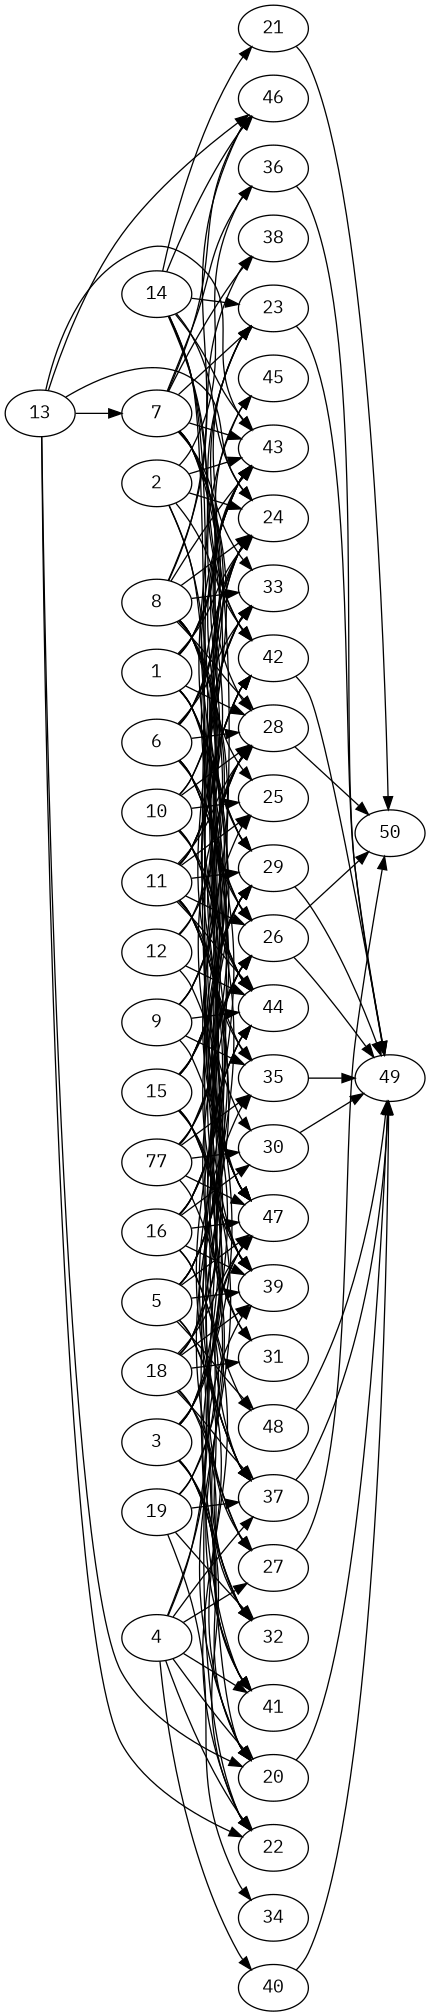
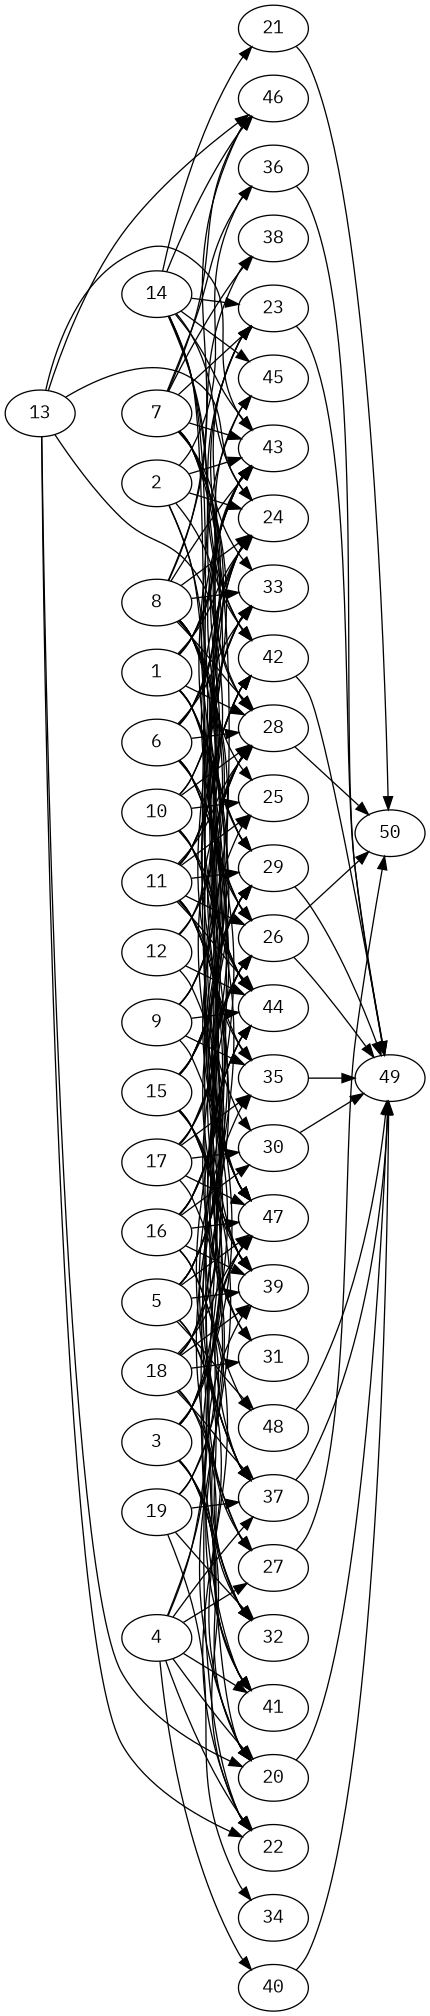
edge "14" -> "45": added
edge "13" -> "7": now "13" -> "28"
node "77": label "77" -> "17"
